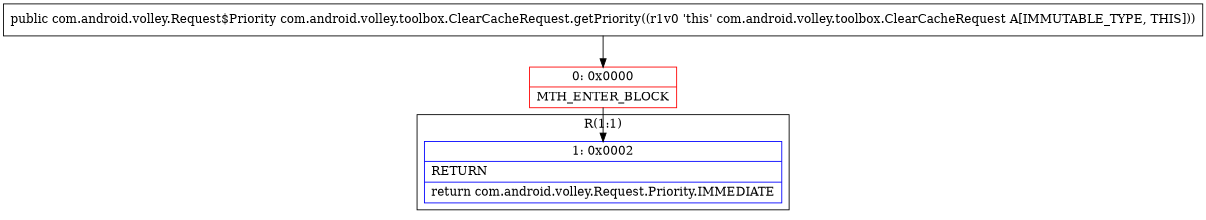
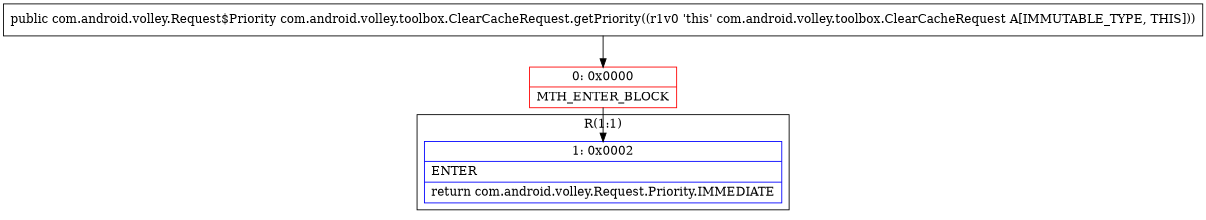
node "1: 0x0002": text "RETURN" -> "ENTER"
